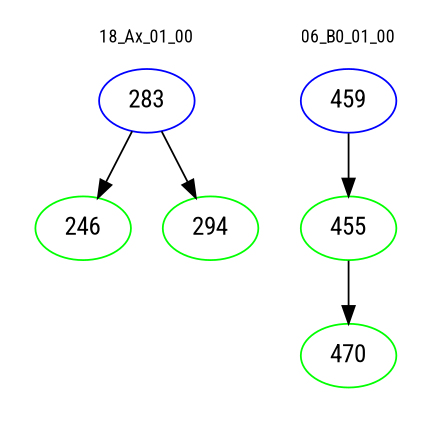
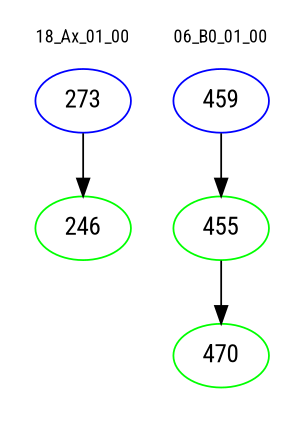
node "283": label "283" -> "273"
node "294": removed
